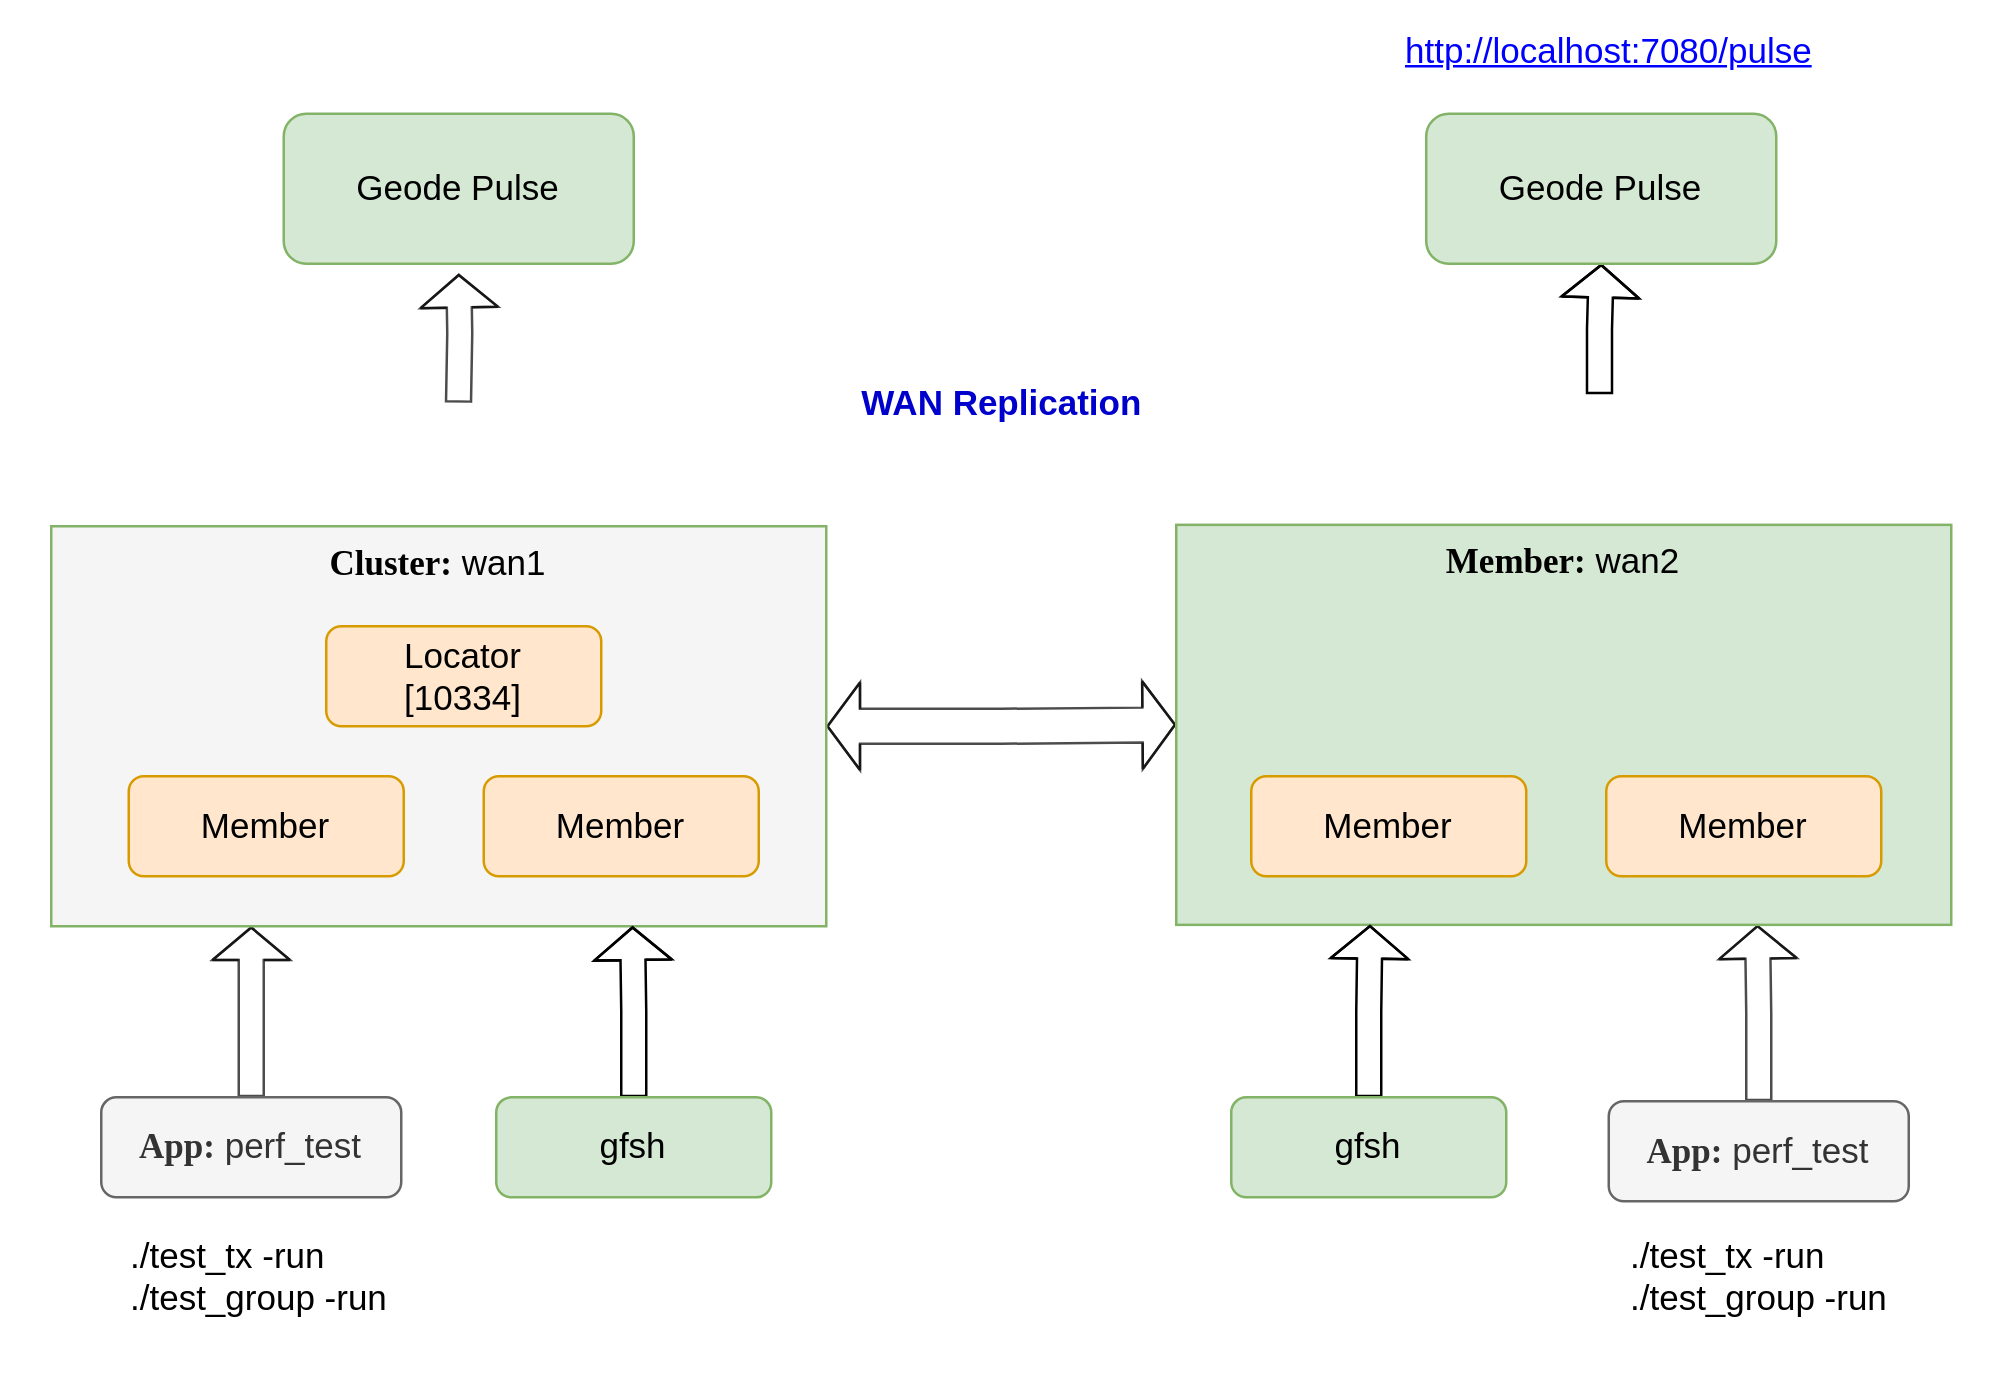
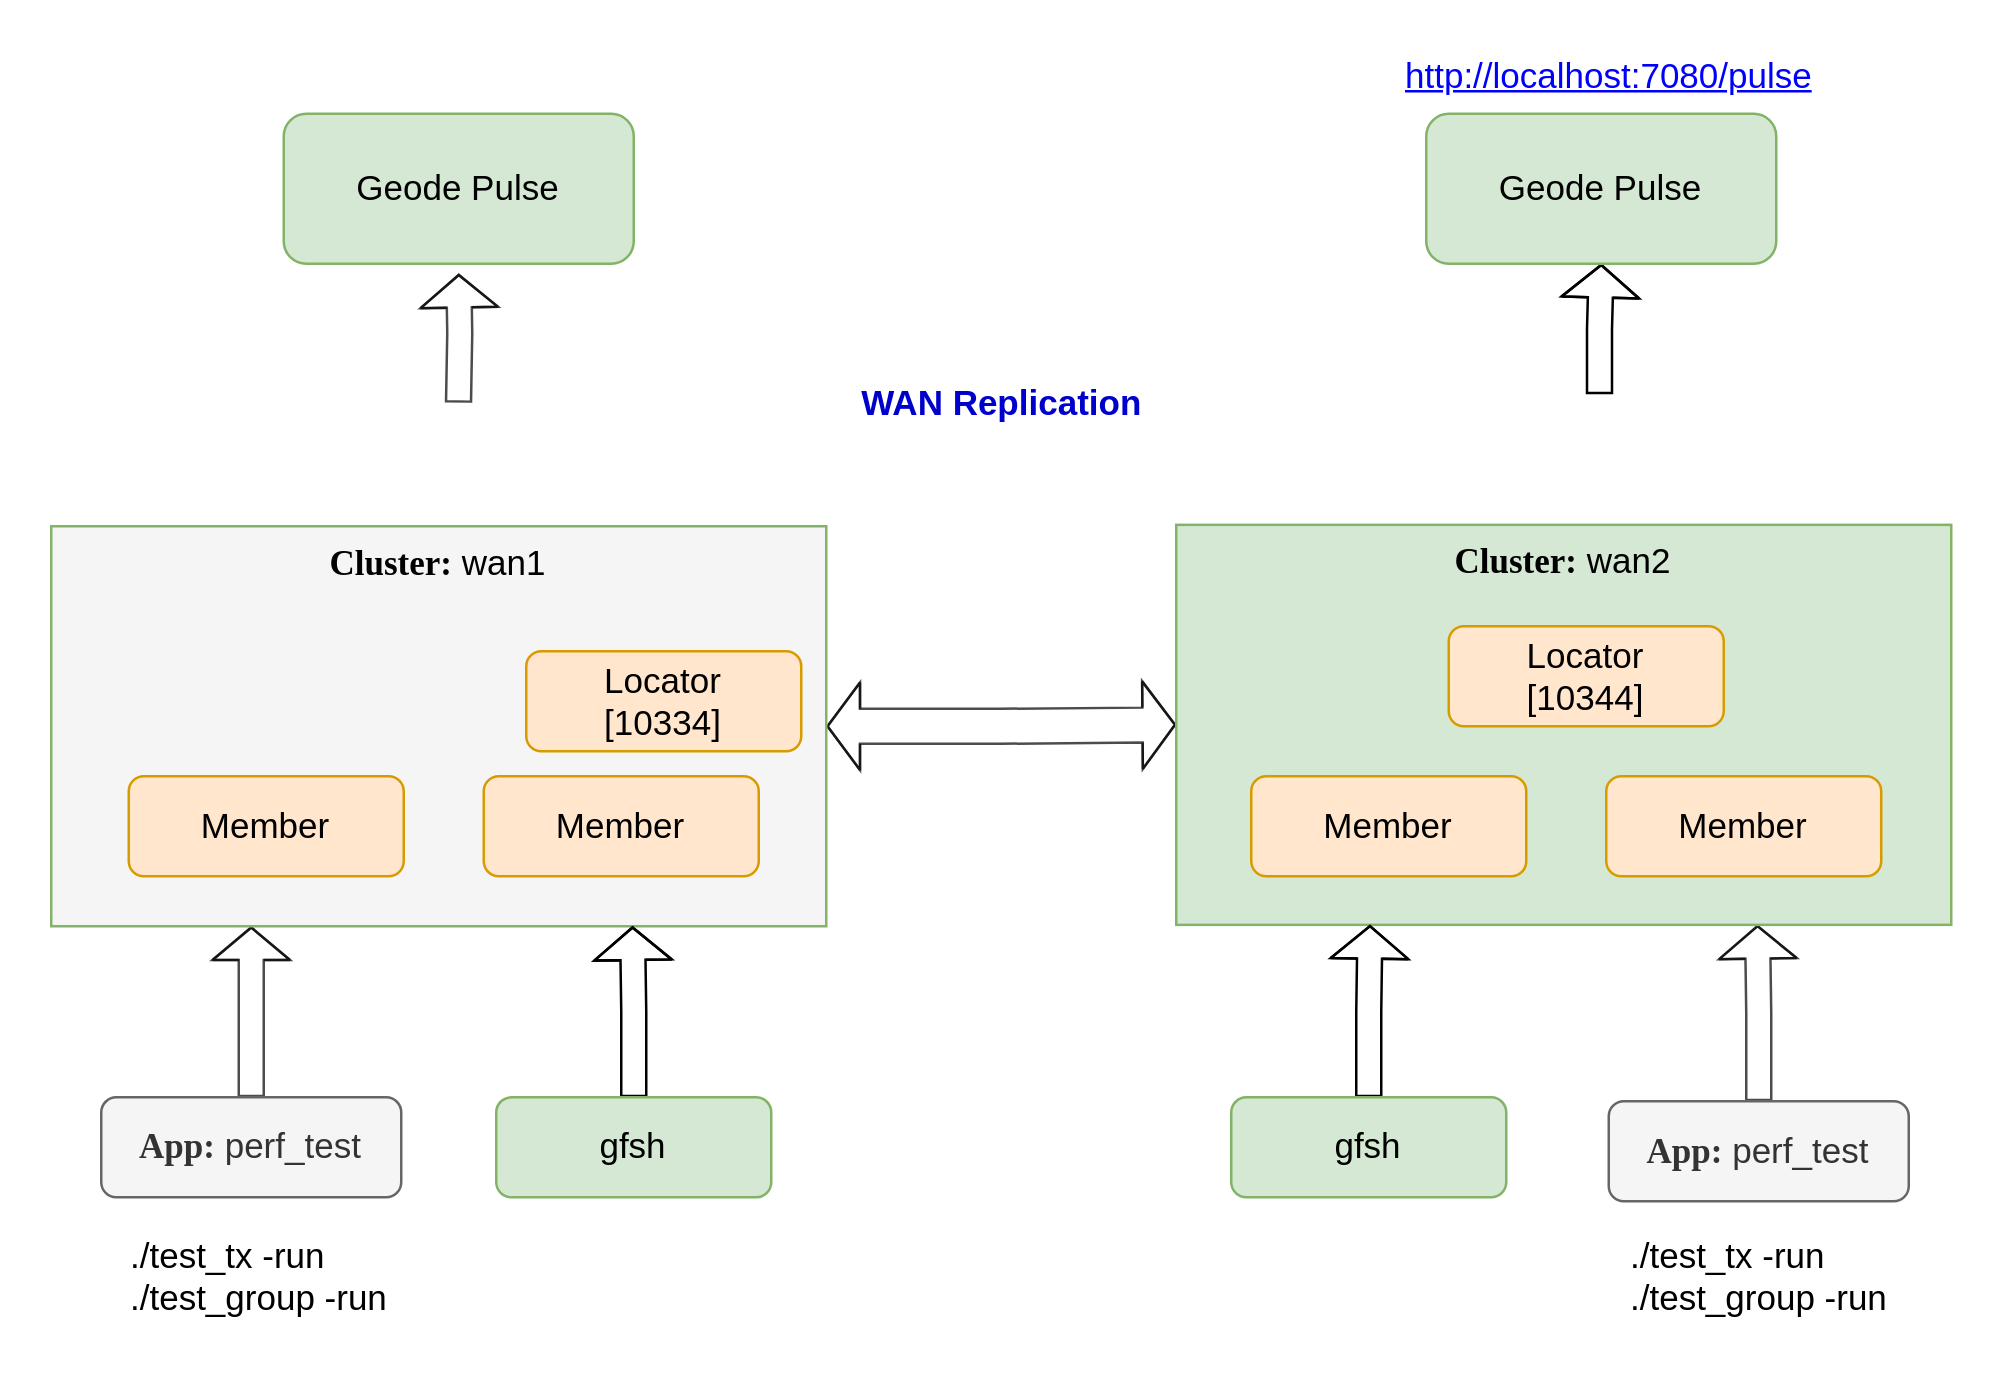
node "http://localhost:7080/pulse": moved (1626, 51) -> (1626, 76)
node "Member: wan2": label "Member: wan2" -> "Cluster: wan2"
node "Locator [10334]": moved (464, 676) -> (664, 701)
node "Locator [10344]": added
